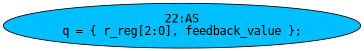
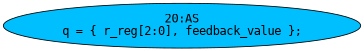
node "22:AS q = { r_reg[2:0], feedback_value };": label "22:AS q = { r_reg[2:0], feedback_value };" -> "20:AS q = { r_reg[2:0], feedback_value };"
